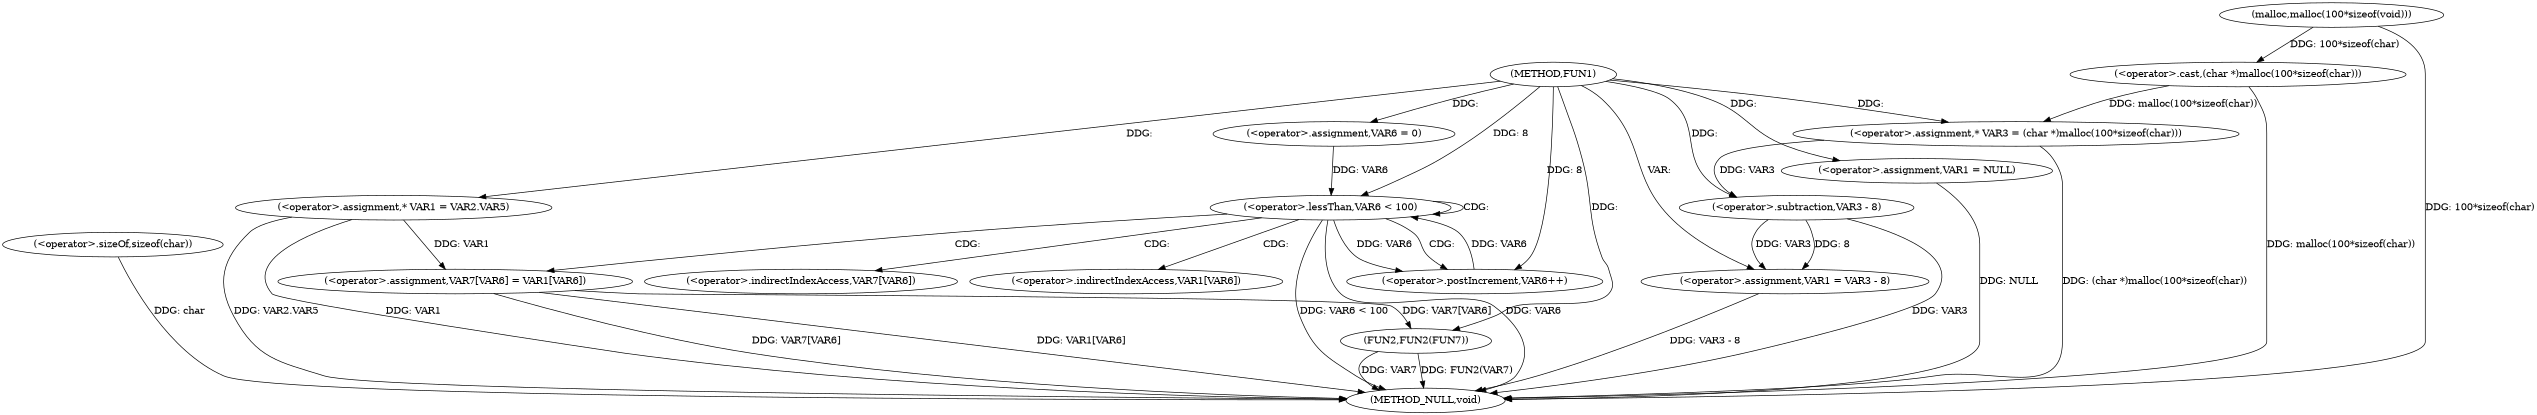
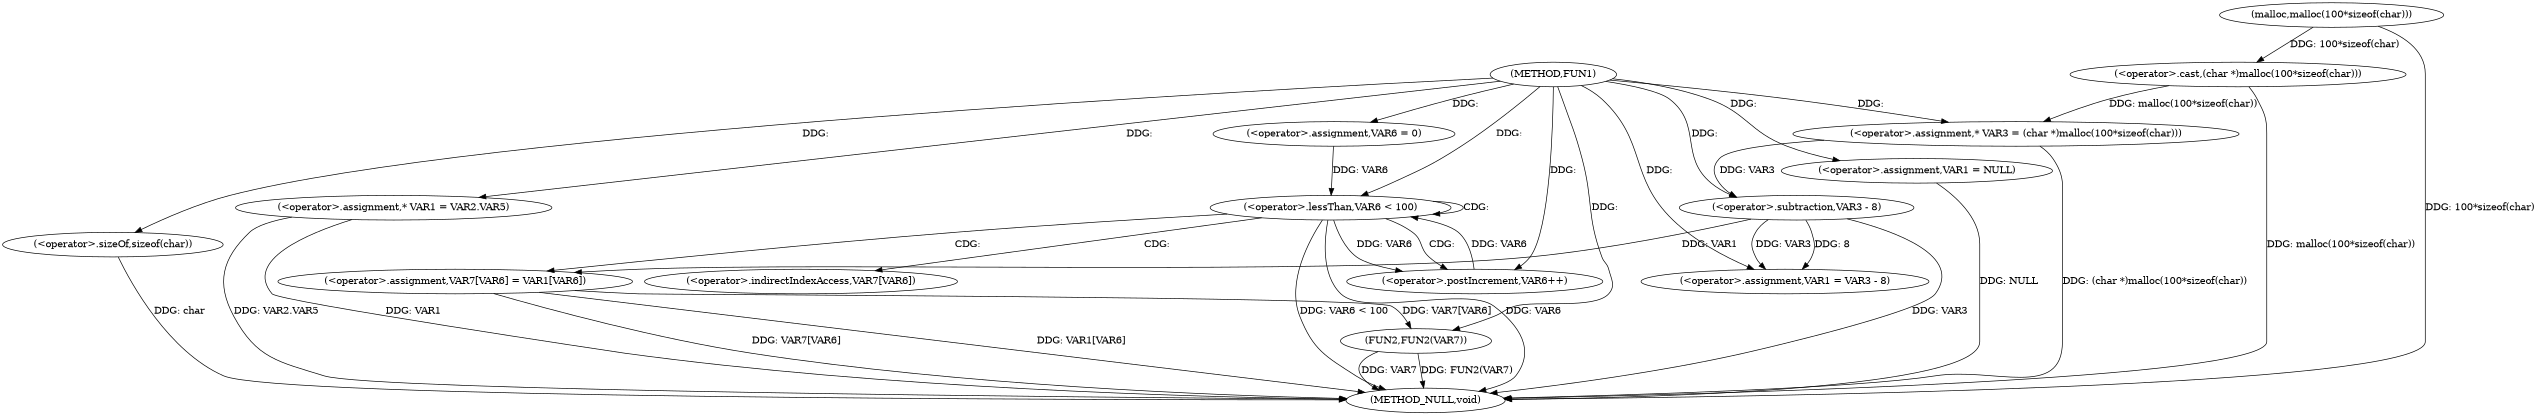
node "(malloc,malloc(100*sizeof(void)))": label "(malloc,malloc(100*sizeof(void)))" -> "(malloc,malloc(100*sizeof(char)))"
edge "(METHOD,FUN1)" -> "(<operator>.sizeOf,sizeof(char))": added, label "DDG:"
edge "(METHOD,FUN1)" -> "(<operator>.lessThan,VAR6 < 100)": label "DDG: 8" -> "DDG: "
edge "(METHOD,FUN1)" -> "(<operator>.postIncrement,VAR6++)": label "DDG: 8" -> "DDG: "
edge "(METHOD,FUN1)" -> "(<operator>.assignment,VAR1 = VAR3 - 8)": label "VAR: " -> "DDG: "
edge "(<operator>.assignment,* VAR1 = VAR2.VAR5)" -> "(<operator>.assignment,VAR7[VAR6] = VAR1[VAR6])": now "(<operator>.subtraction,VAR3 - 8)" -> "(<operator>.assignment,VAR7[VAR6] = VAR1[VAR6])"
node "(<operator>.indirectIndexAccess,VAR1[VAR6])": removed
node "(FUN2,FUN2(FUN7))": label "(FUN2,FUN2(FUN7))" -> "(FUN2,FUN2(VAR7))"
edge "(<operator>.assignment,VAR1 = VAR3 - 8)" -> "(METHOD_NULL,void)": removed, label "DDG: VAR3 - 8"
